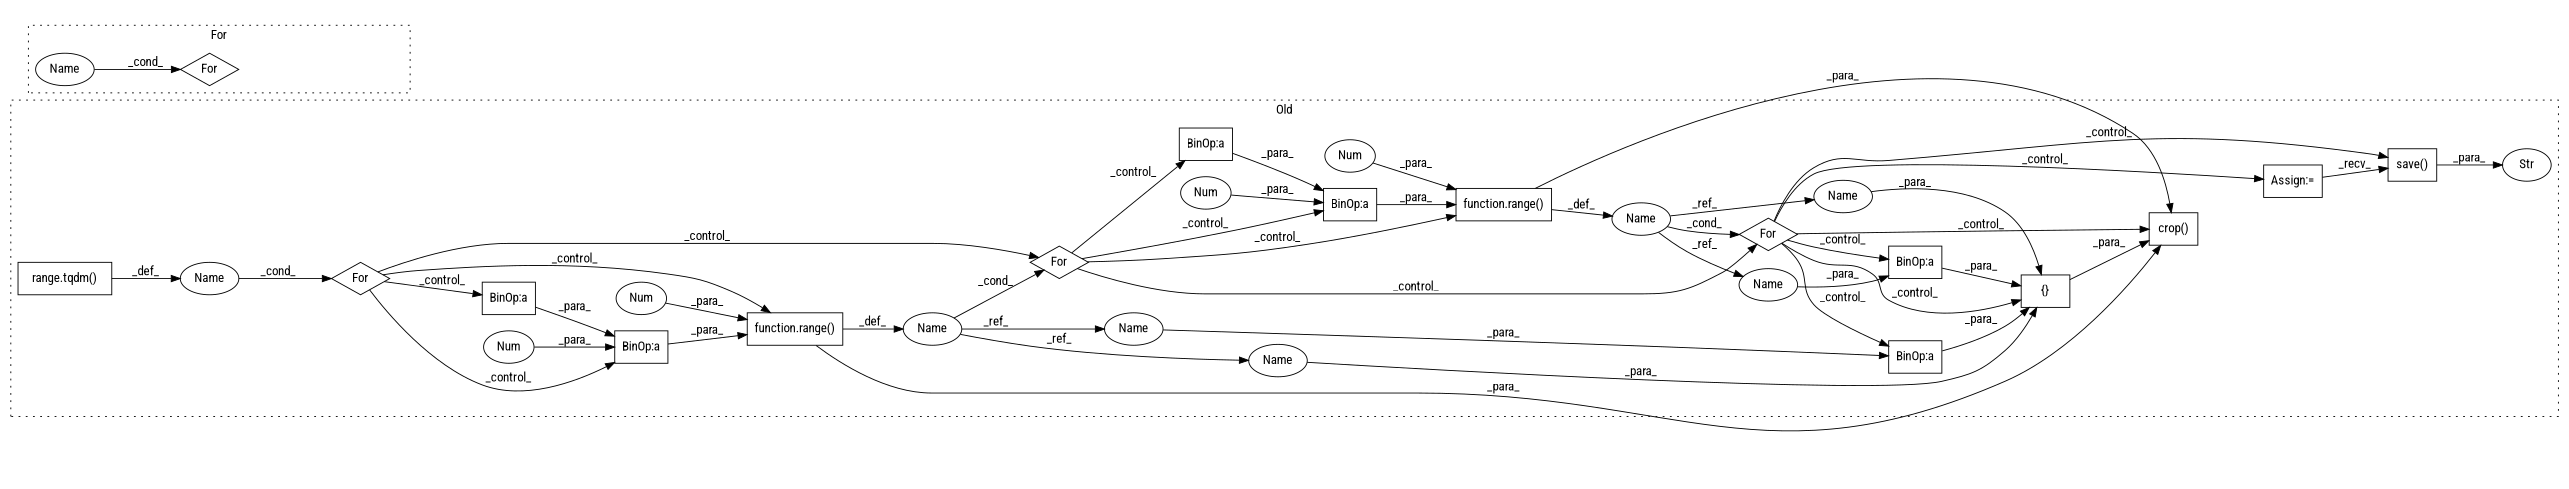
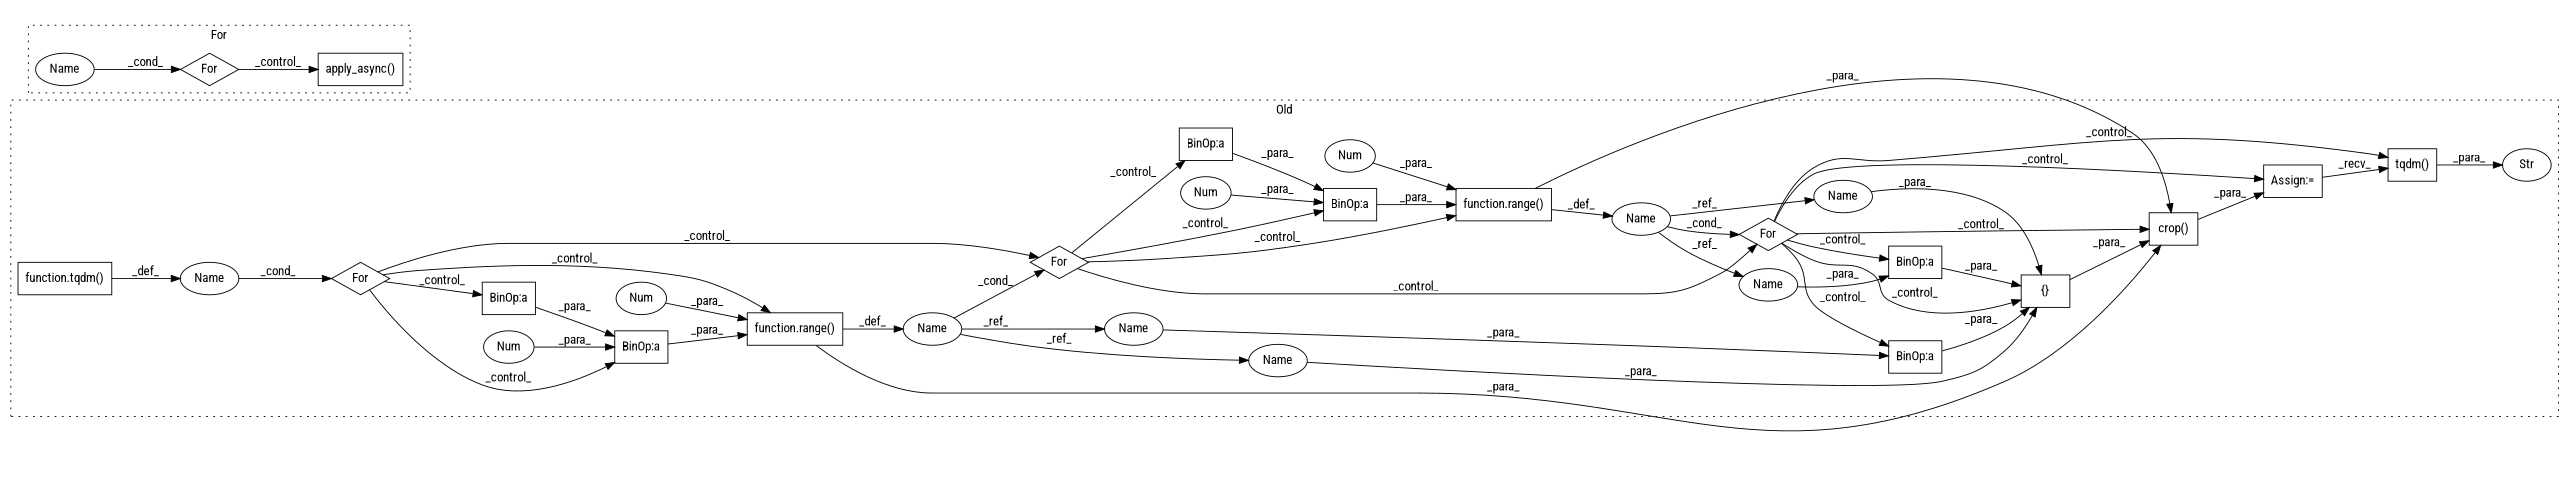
node "apply_async()": added
node "save()": label "save()" -> "tqdm()"
edge "crop()" -> "Assign:=": added, label "_para_"
node "range.tqdm()": label "range.tqdm()" -> "function.tqdm()"
